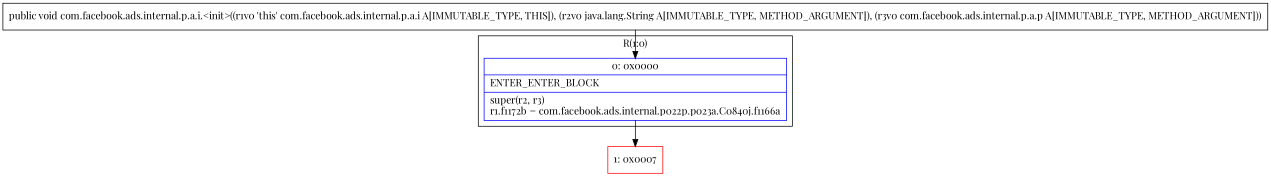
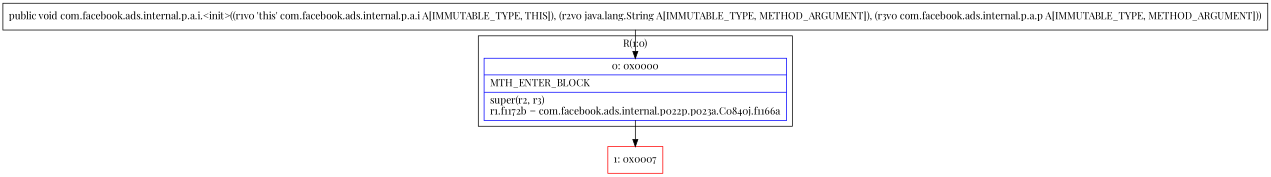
node "0: 0x0000": text "ENTER_ENTER_BLOCK" -> "MTH_ENTER_BLOCK"
